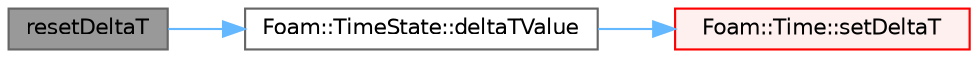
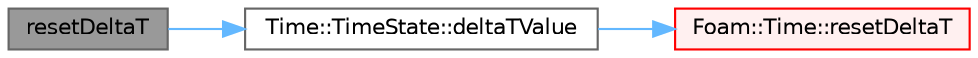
node "Foam::TimeState::deltaTValue": label "Foam::TimeState::deltaTValue" -> "Time::TimeState::deltaTValue"
node "Foam::Time::setDeltaT": label "Foam::Time::setDeltaT" -> "Foam::Time::resetDeltaT"
